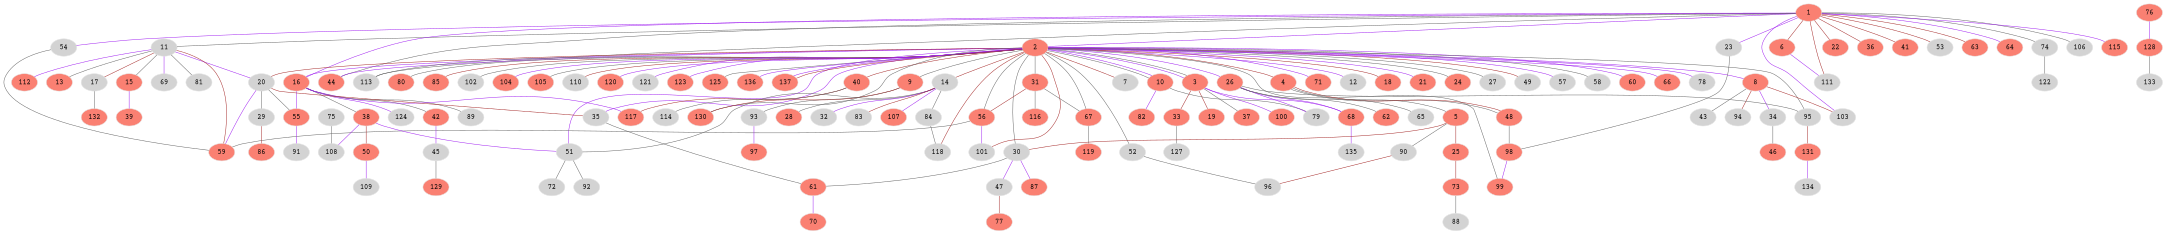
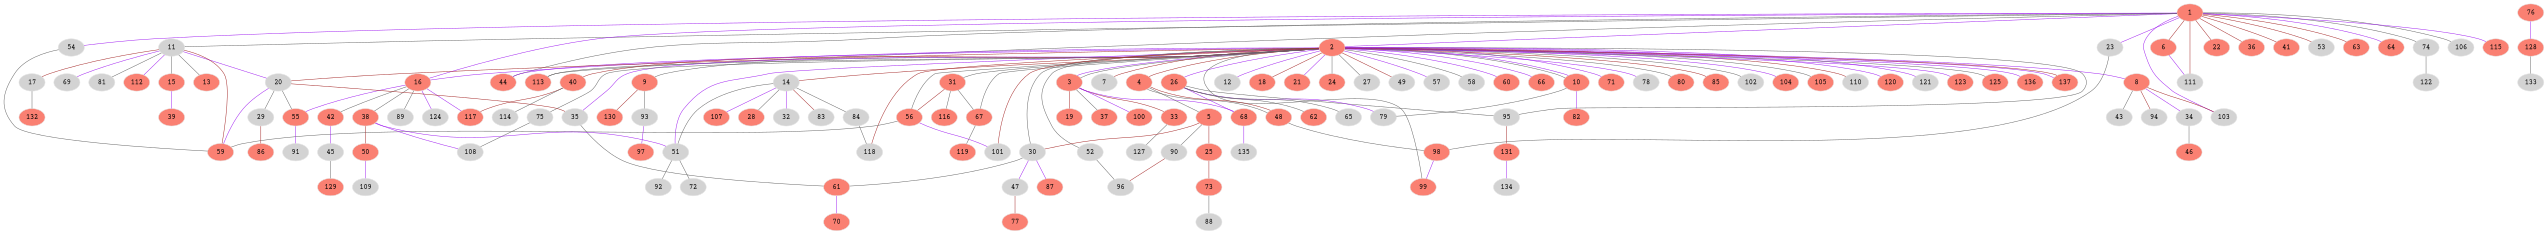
node "113": fillcolor lightgrey -> salmon
edge "2" -- "130": now "2" -- "75"
